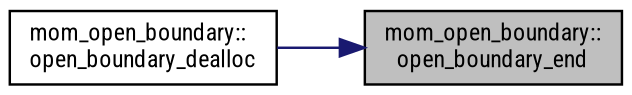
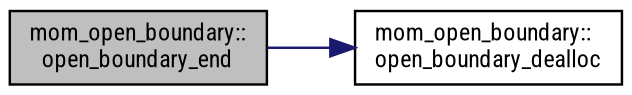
edge "mom_open_boundary:: open_boundary_dealloc" -> "mom_open_boundary:: open_boundary_end": reversed
